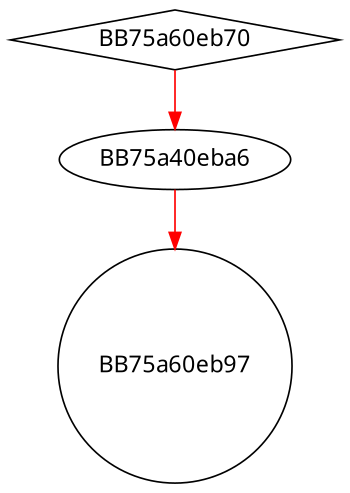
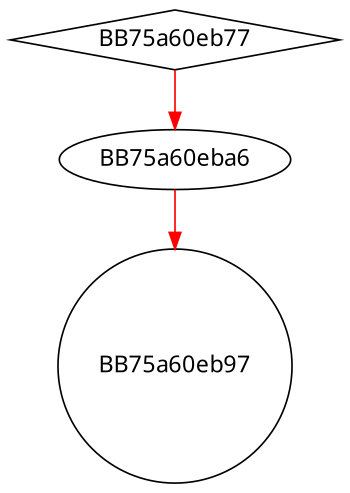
node "BB75a60eb70": label "BB75a60eb70" -> "BB75a60eb77"
node "BB75a40eba6": label "BB75a40eba6" -> "BB75a60eba6"
